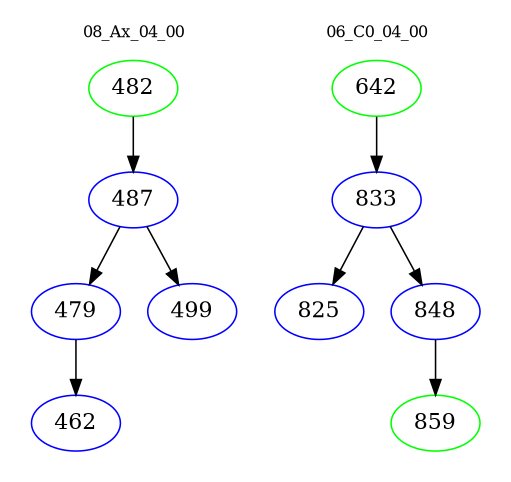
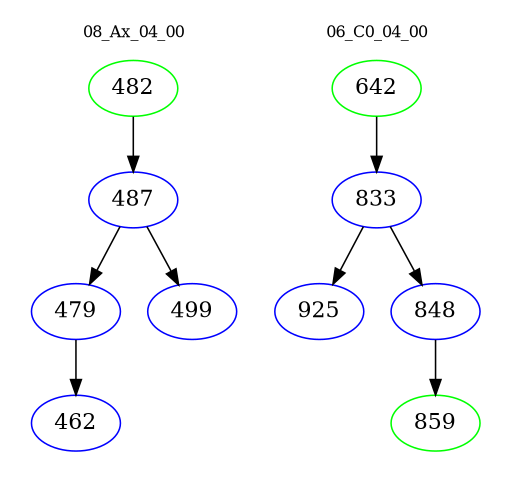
node "825": label "825" -> "925"
